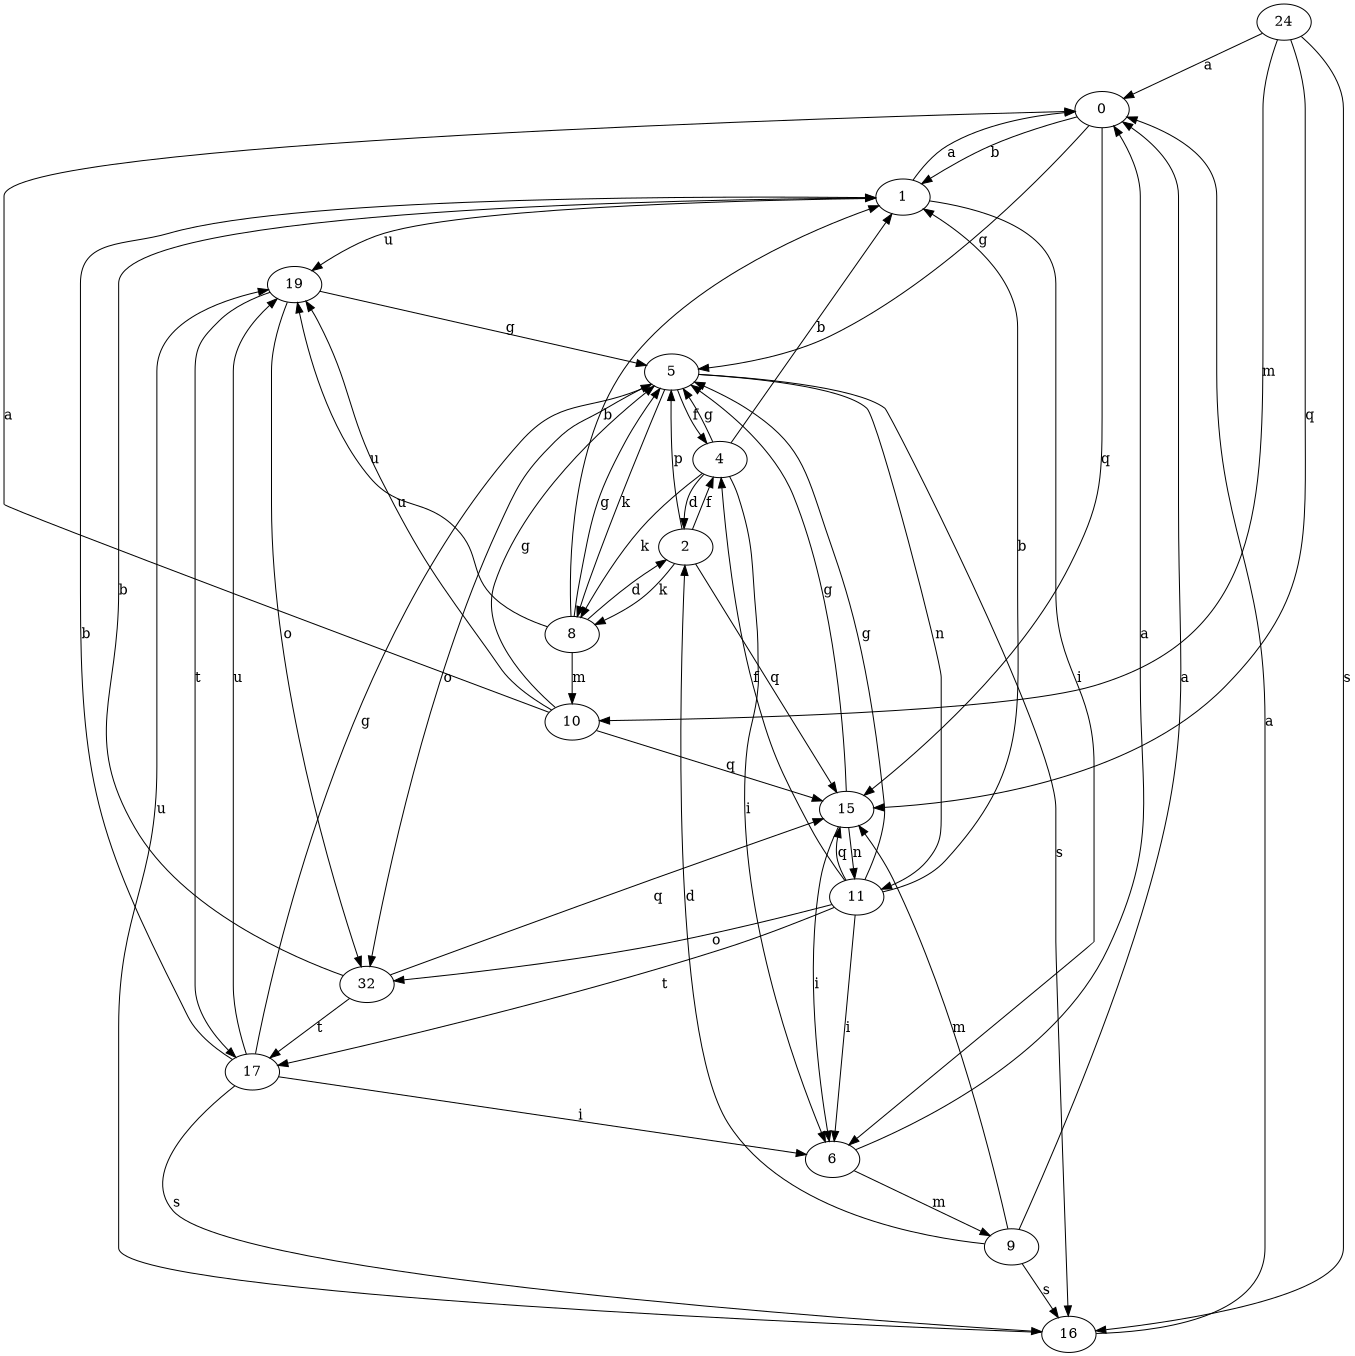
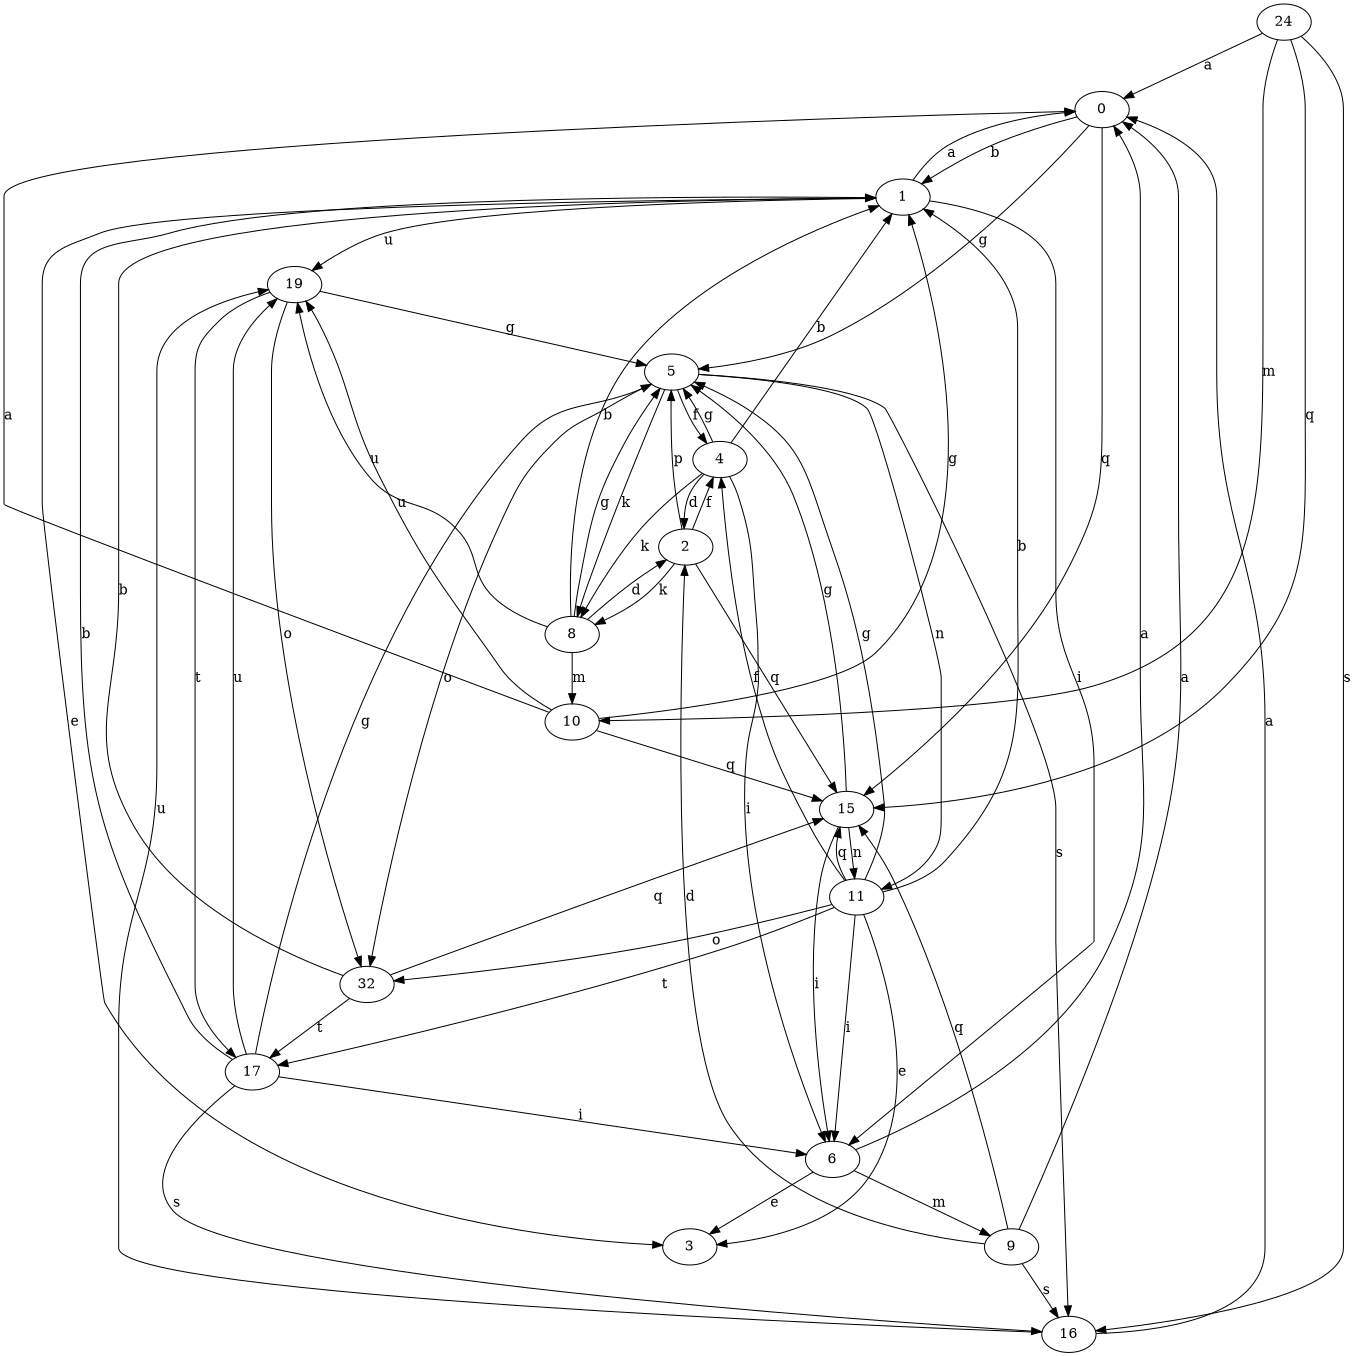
edge "10" -> "5": now "10" -> "1"
edge "9" -> "15": label "m" -> "q"
node "3": added
